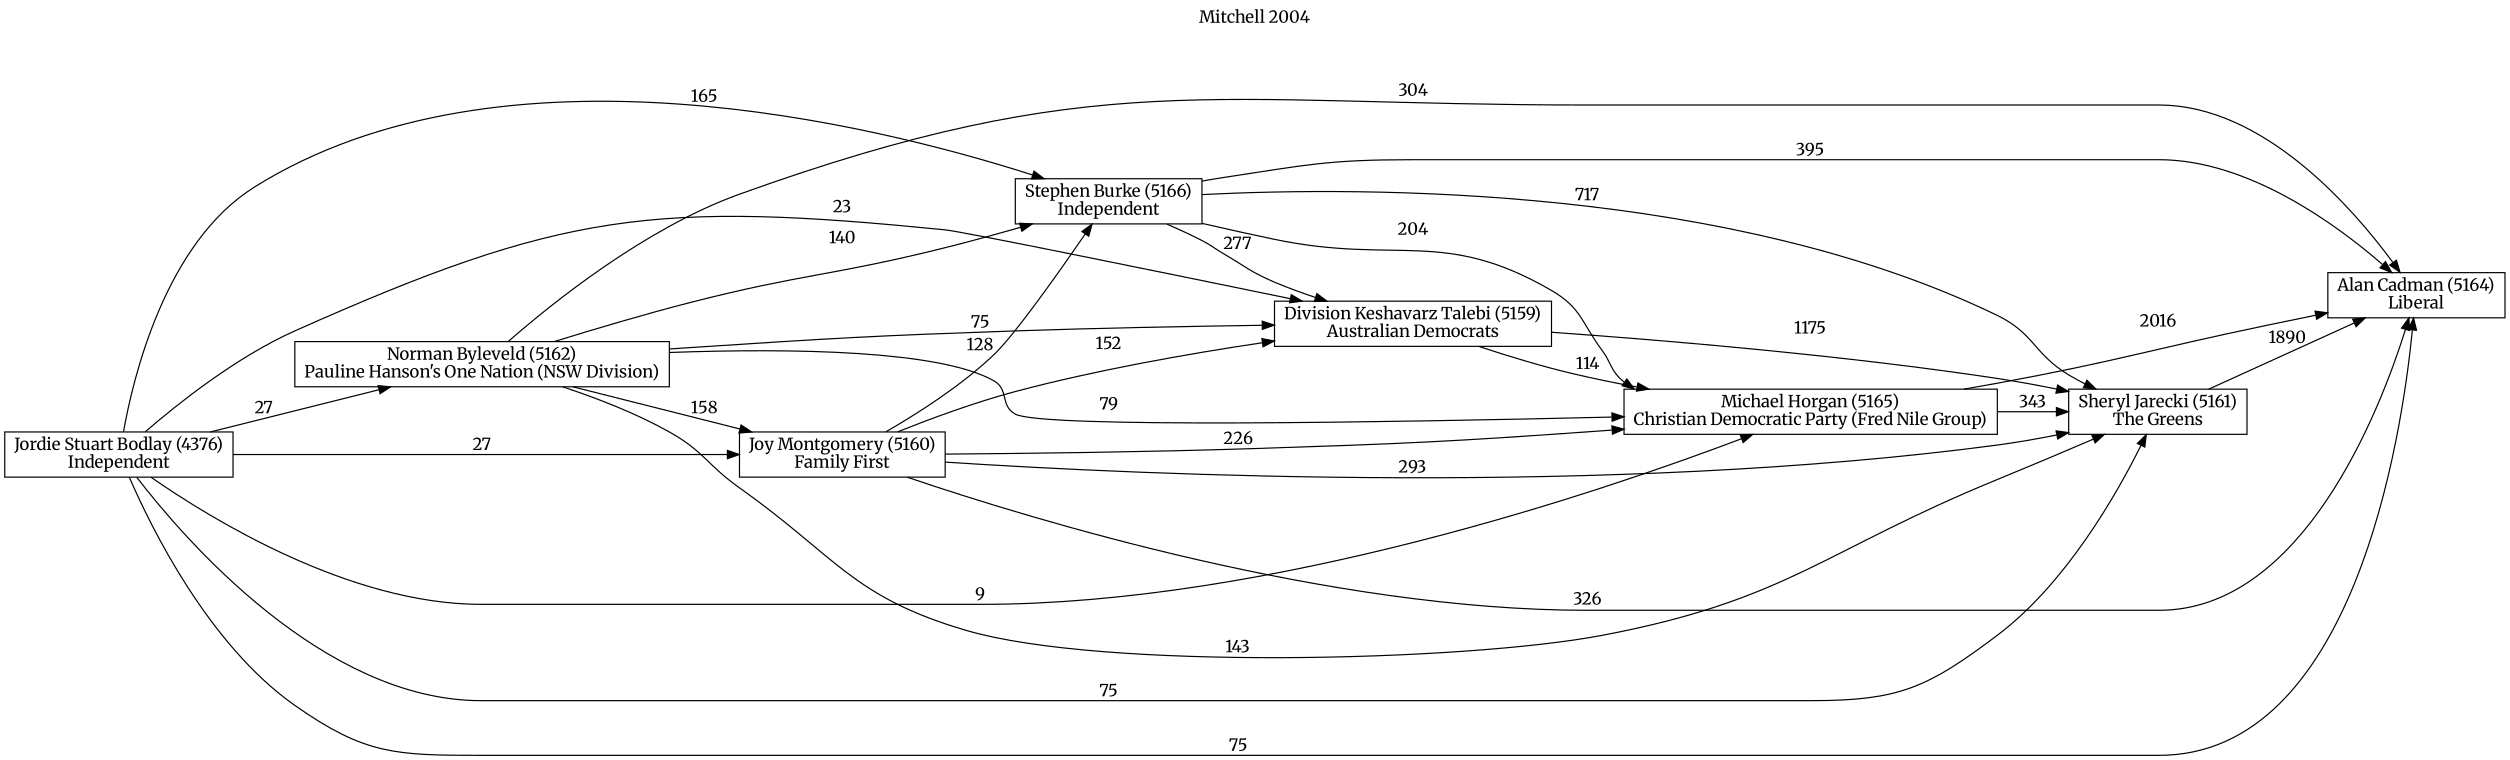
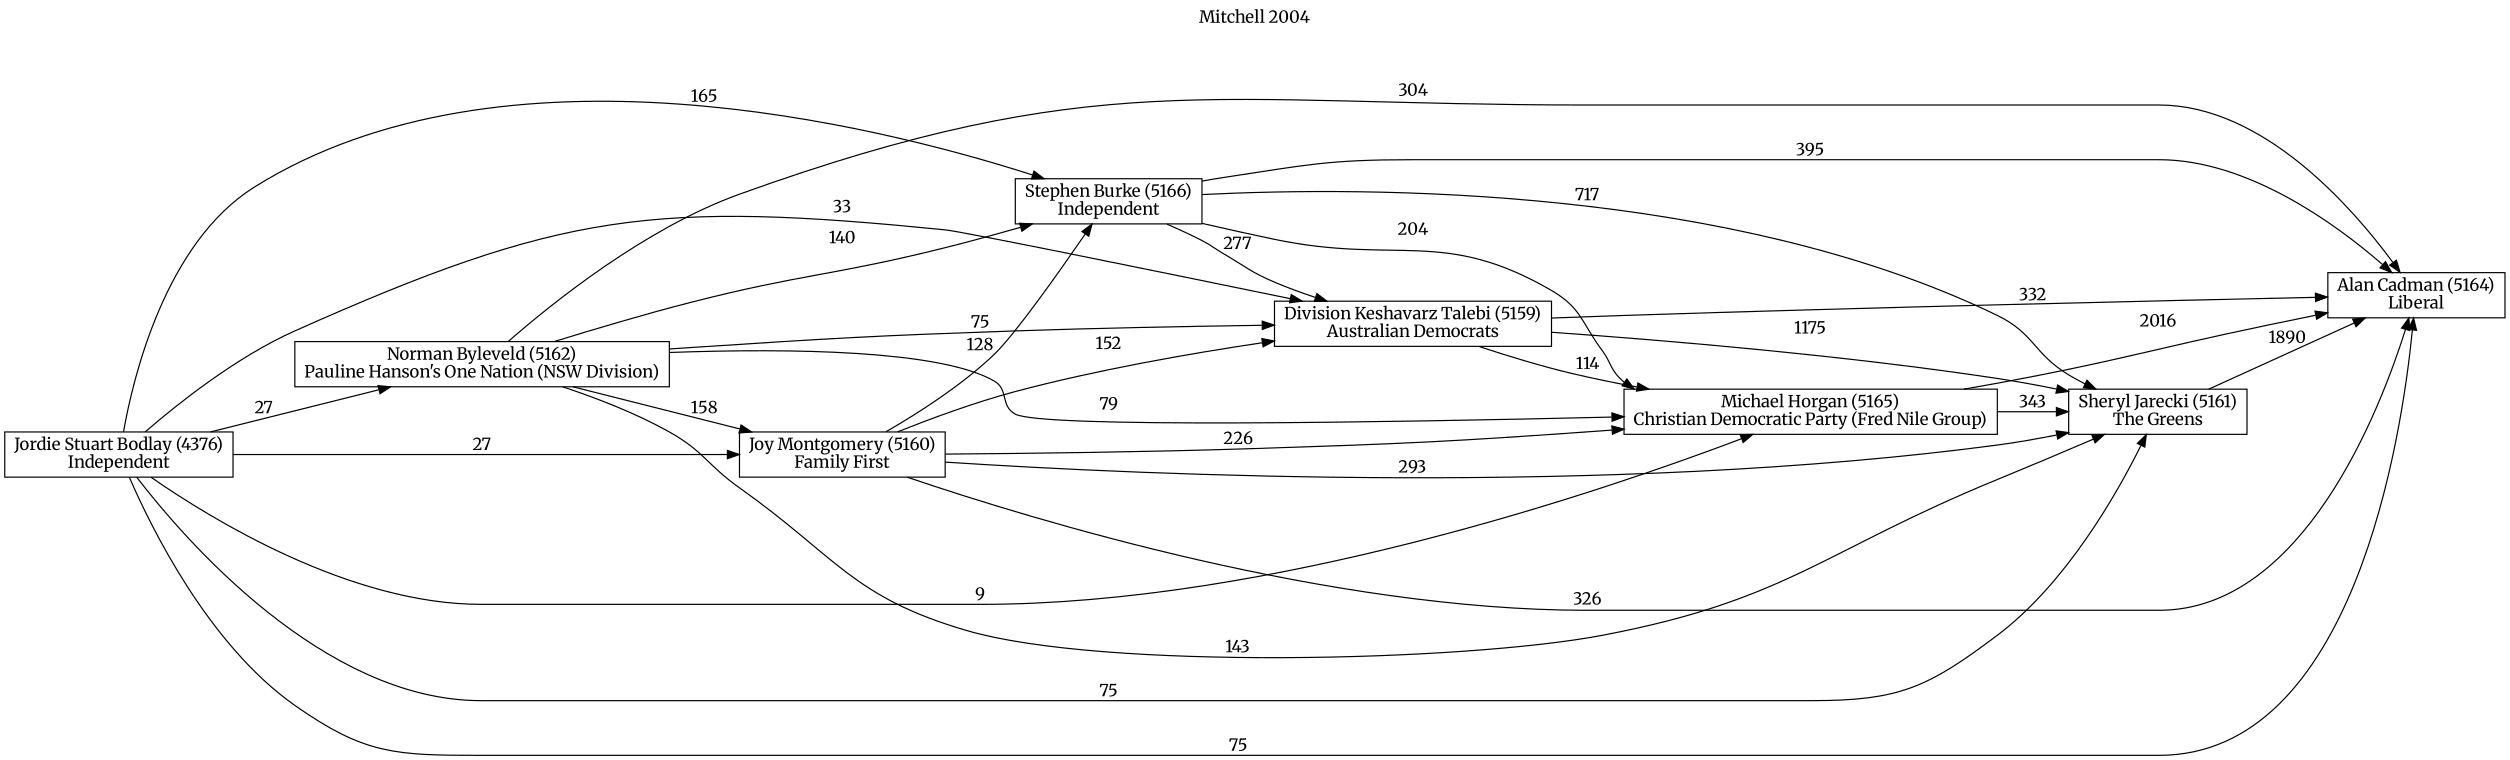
edge "Jordie Stuart Bodlay (4376) Independent" -> "Division Keshavarz Talebi (5159) Australian Democrats": label "23" -> "33"
edge "Division Keshavarz Talebi (5159) Australian Democrats" -> "Alan Cadman (5164) Liberal": added, label "332"
